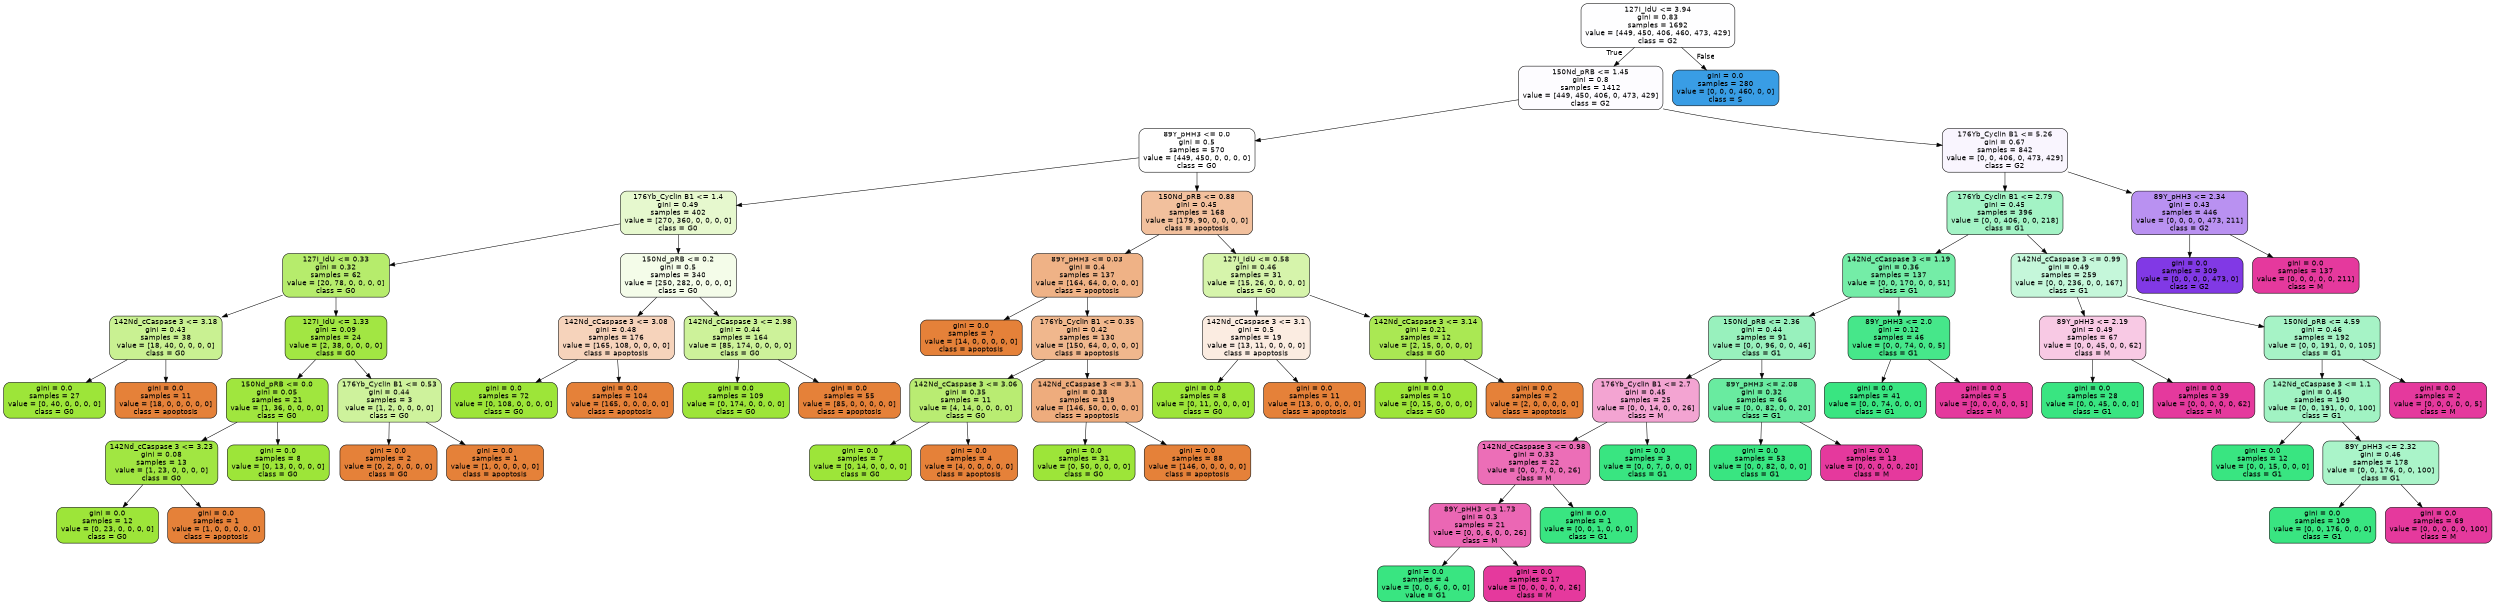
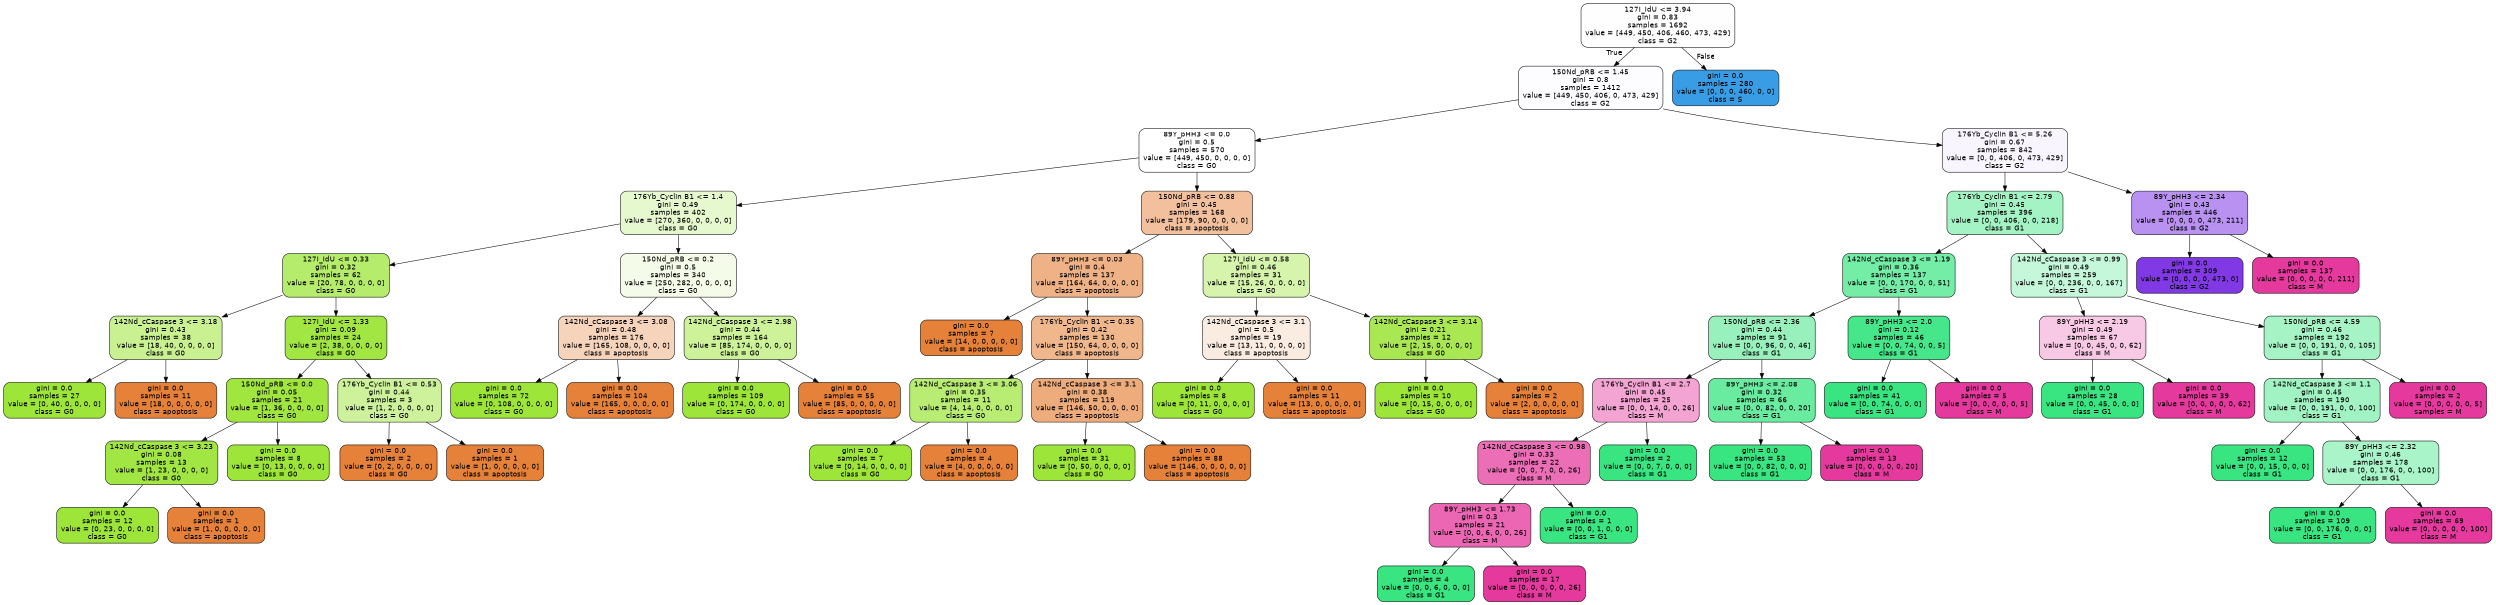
node "gini = 0.0 samples = 2 value = [0, 0, 0, 0, 0, 5] class = M": label "gini = 0.0 samples = 2 value = [0, 0, 0, 0, 0, 5] class = M" -> "gini = 0.0 samples = 2 value = [0, 0, 0, 0, 0, 5] samples = M"
node "gini = 0.0 samples = 3 value = [0, 0, 7, 0, 0, 0] class = G1": label "gini = 0.0 samples = 3 value = [0, 0, 7, 0, 0, 0] class = G1" -> "gini = 0.0 samples = 2 value = [0, 0, 7, 0, 0, 0] class = G1"
node "gini = 0.0 samples = 4 value = [0, 0, 6, 0, 0, 0] value = G1": label "gini = 0.0 samples = 4 value = [0, 0, 6, 0, 0, 0] value = G1" -> "gini = 0.0 samples = 4 value = [0, 0, 6, 0, 0, 0] class = G1"
